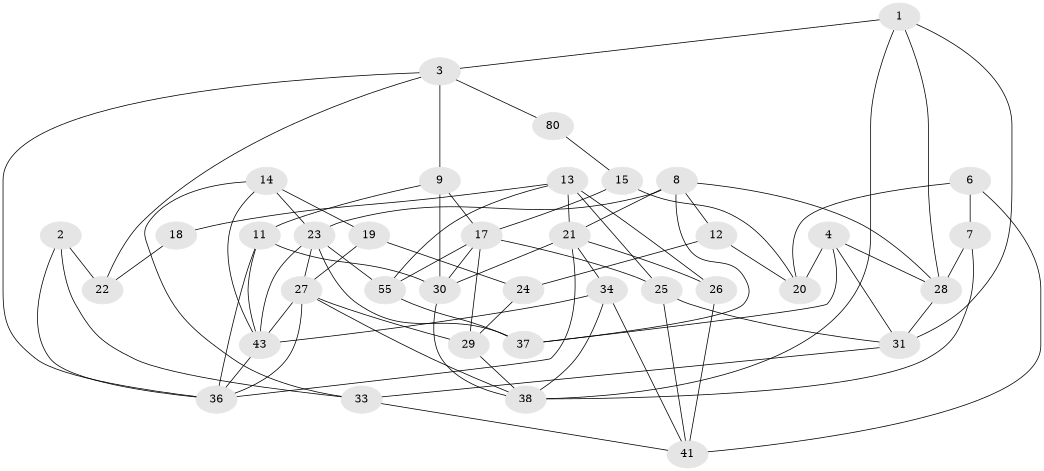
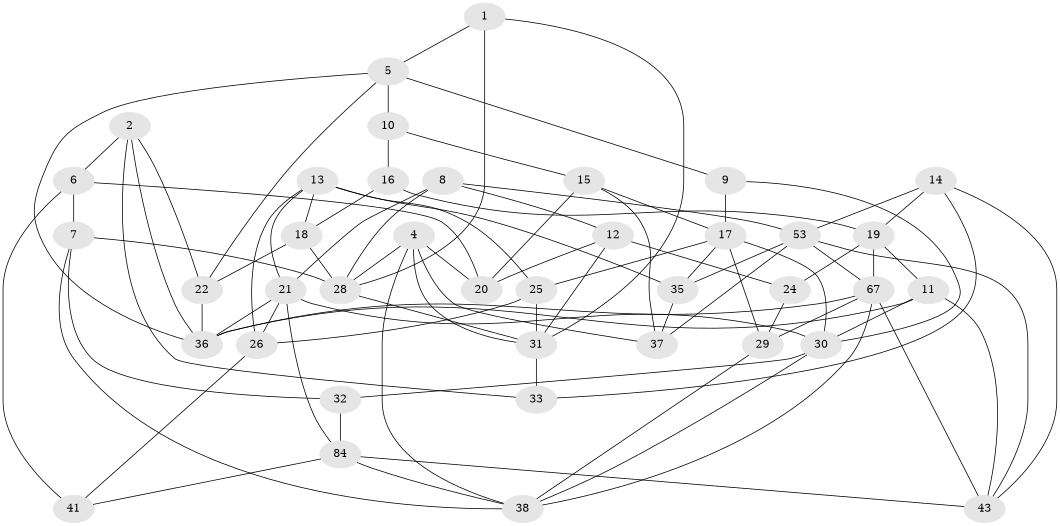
node "3": label "3" -> "5"
node "80": label "80" -> "10"
edge "2" -- "6": added
node "16": added
edge "9" -- "11": now "19" -- "11"
node "23": label "23" -> "53"
edge "18" -- "28": added
node "27": label "27" -> "67"
node "55": label "55" -> "35"
edge "12" -- "31": added
node "34": label "34" -> "84"
edge "8" -- "37": now "15" -- "37"
edge "1" -- "38": now "4" -- "38"
edge "43" -- "36": now "22" -- "36"
edge "25" -- "41": now "25" -- "26"
node "32": added
edge "33" -- "41": removed
